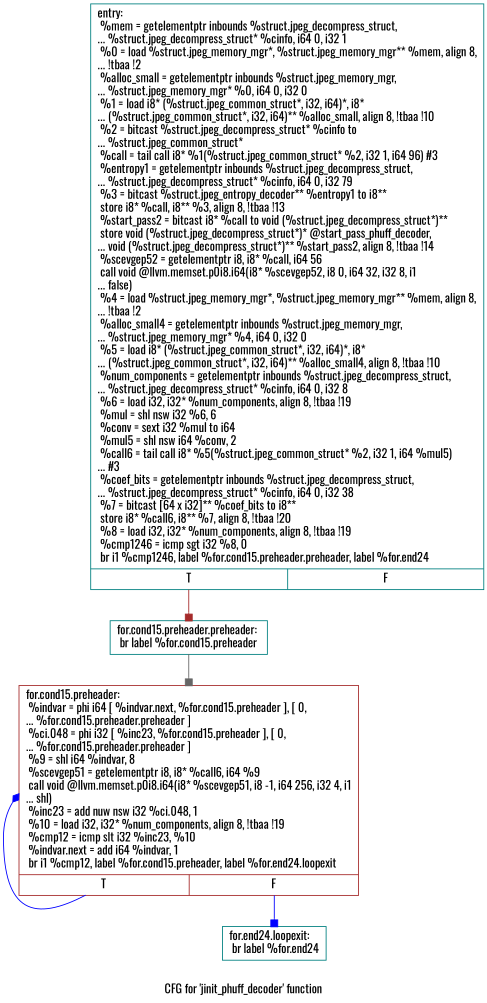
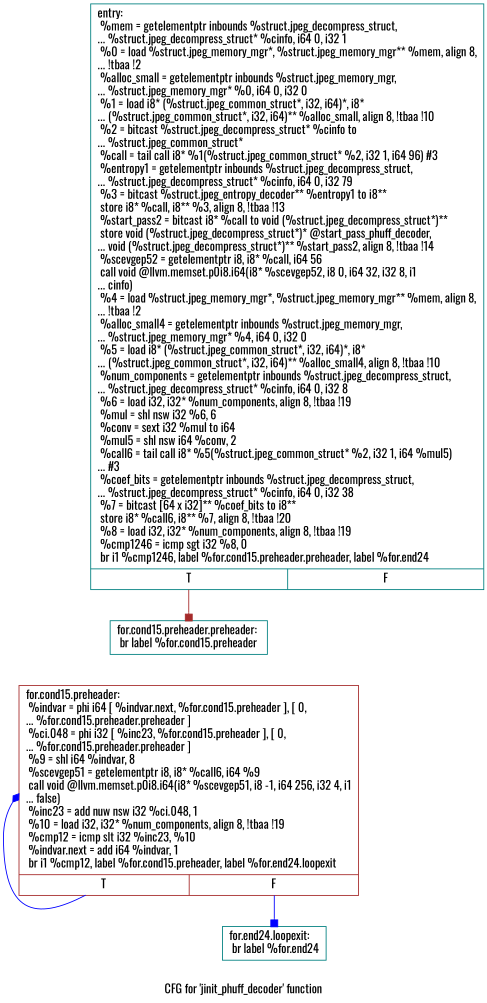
node "entry:": text "... false)" -> "... cinfo)"
edge "for.cond15.preheader.preheader:" -> "for.cond15.preheader:": removed
node "for.cond15.preheader:": text "... shl)" -> "... false)"
